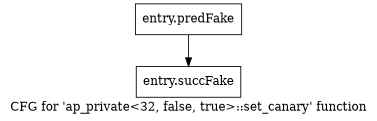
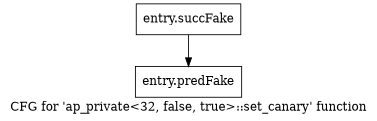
edge "entry.predFake" -> "entry.succFake": reversed
